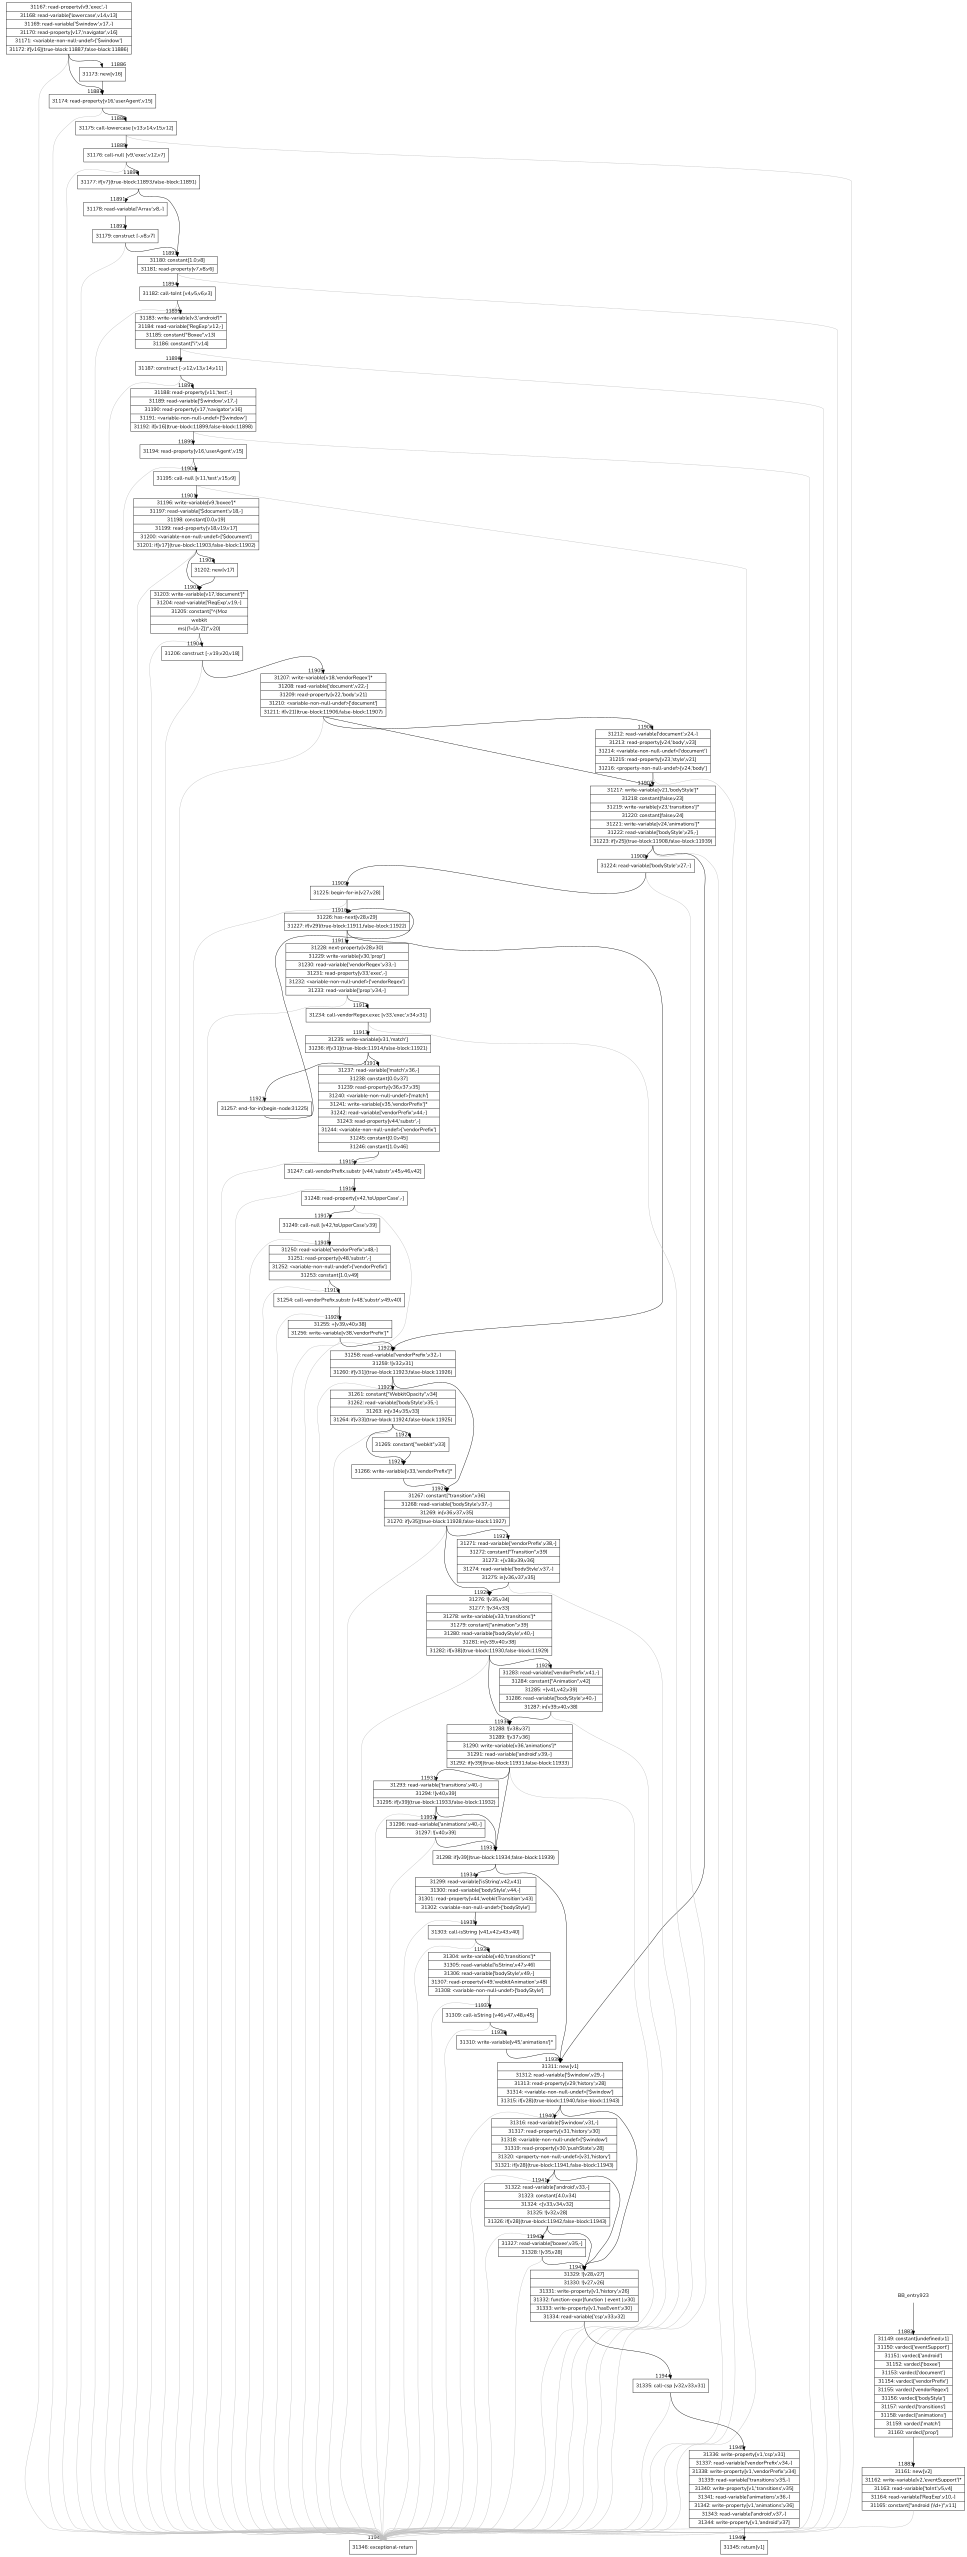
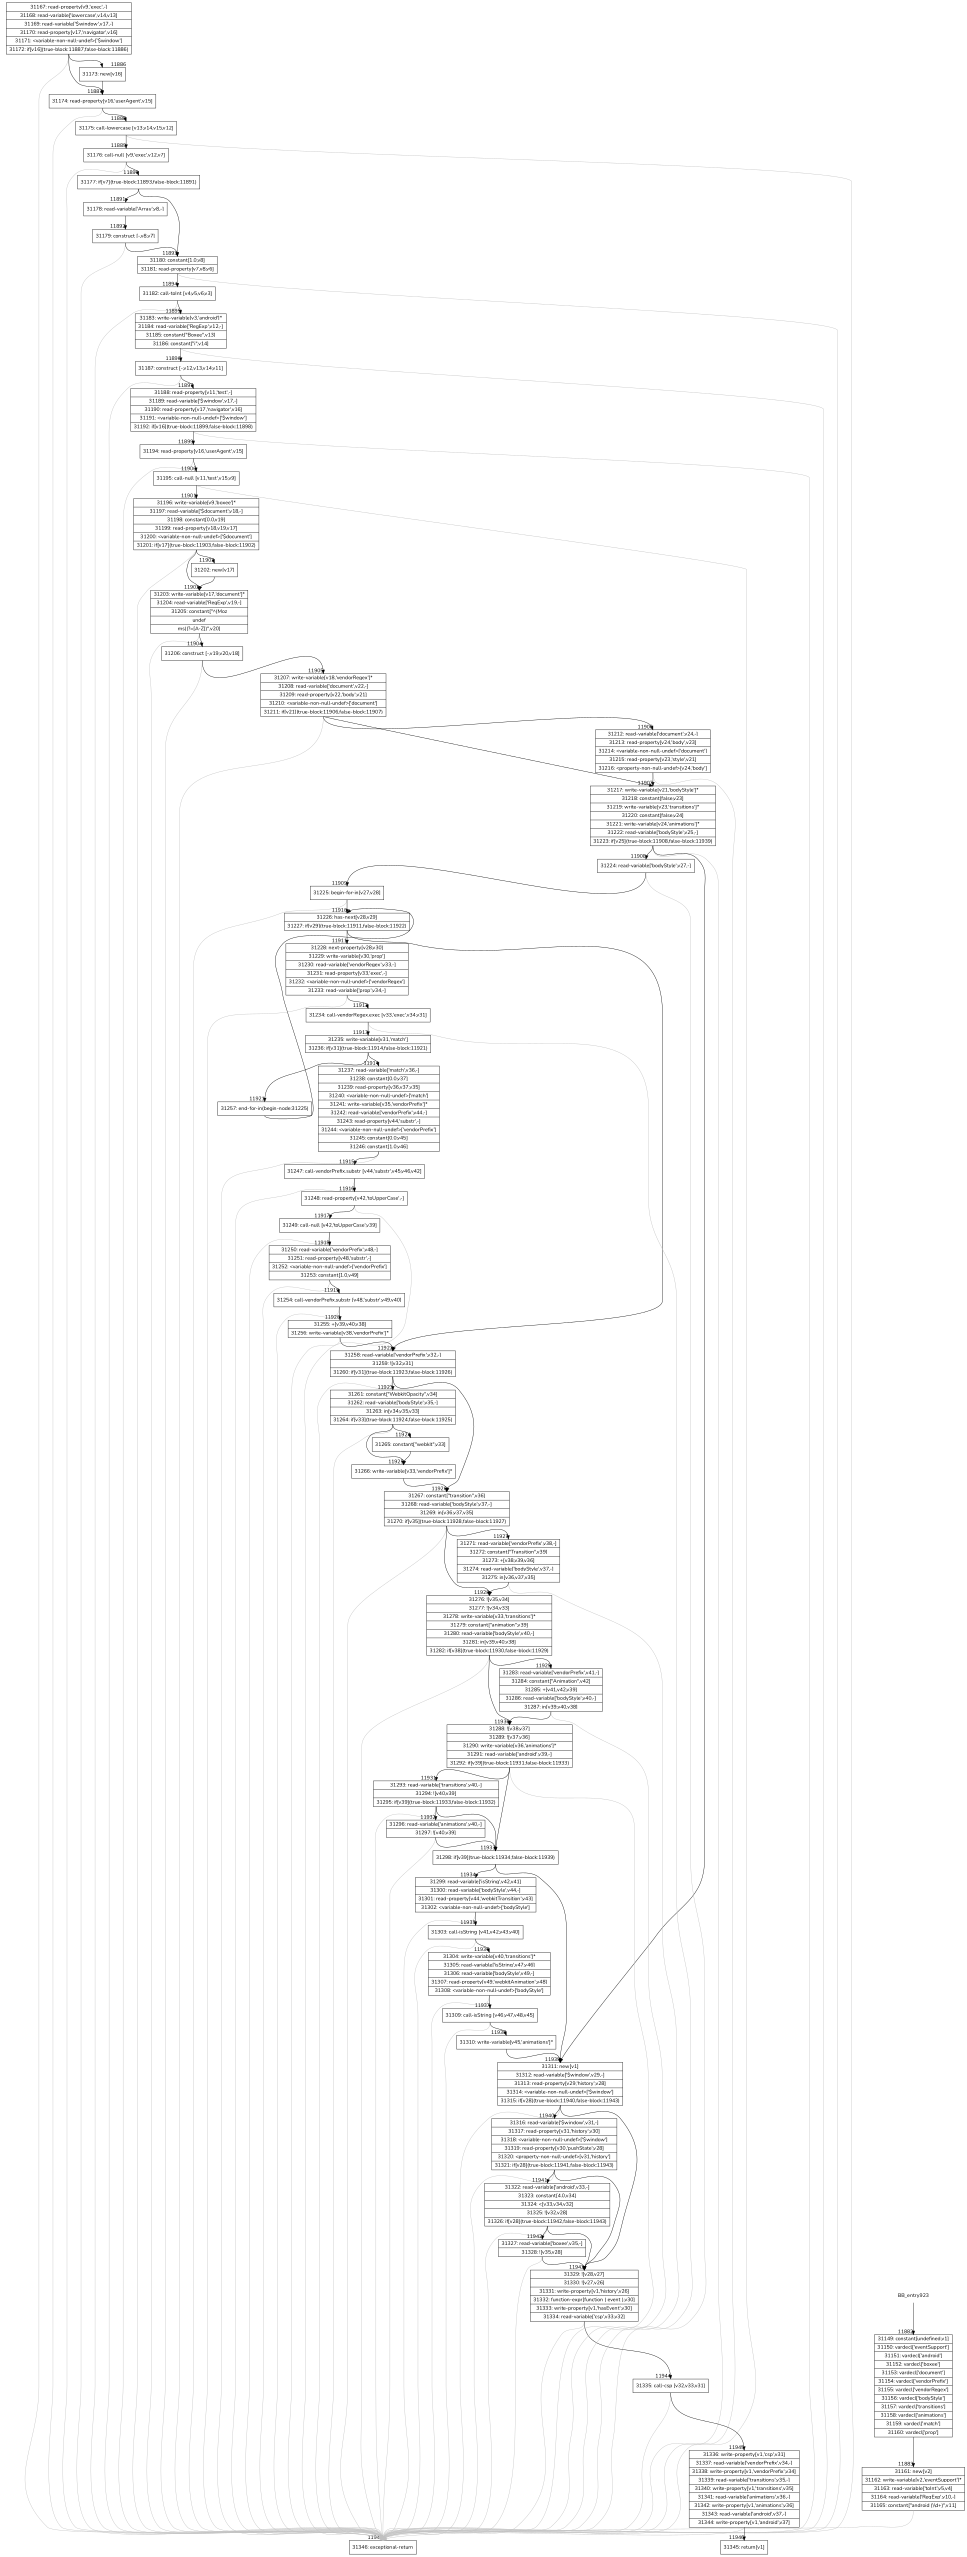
node "31203: write-variable[v17,'document']*": text "webkit" -> "undef"
